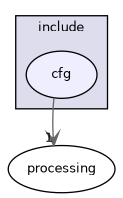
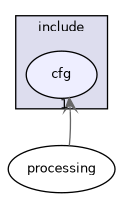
edge "cfg" -> "processing": reversed
